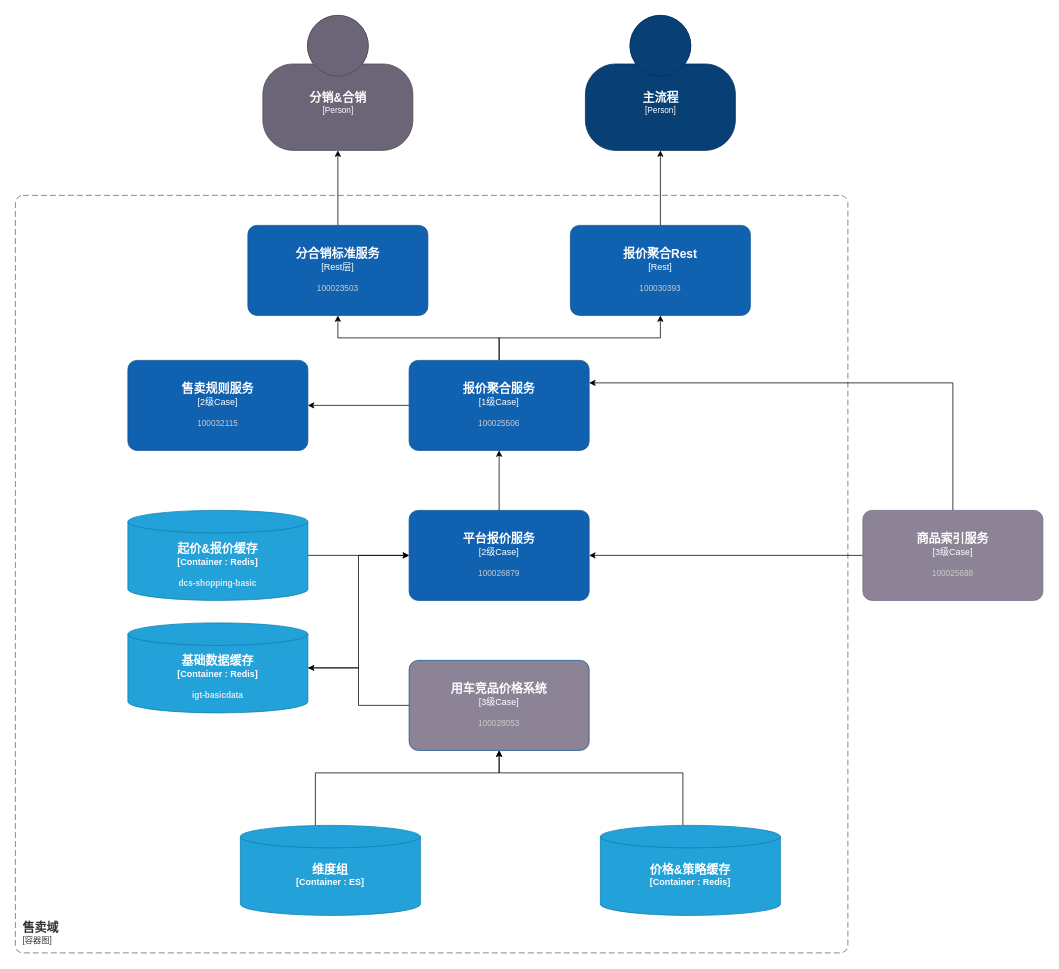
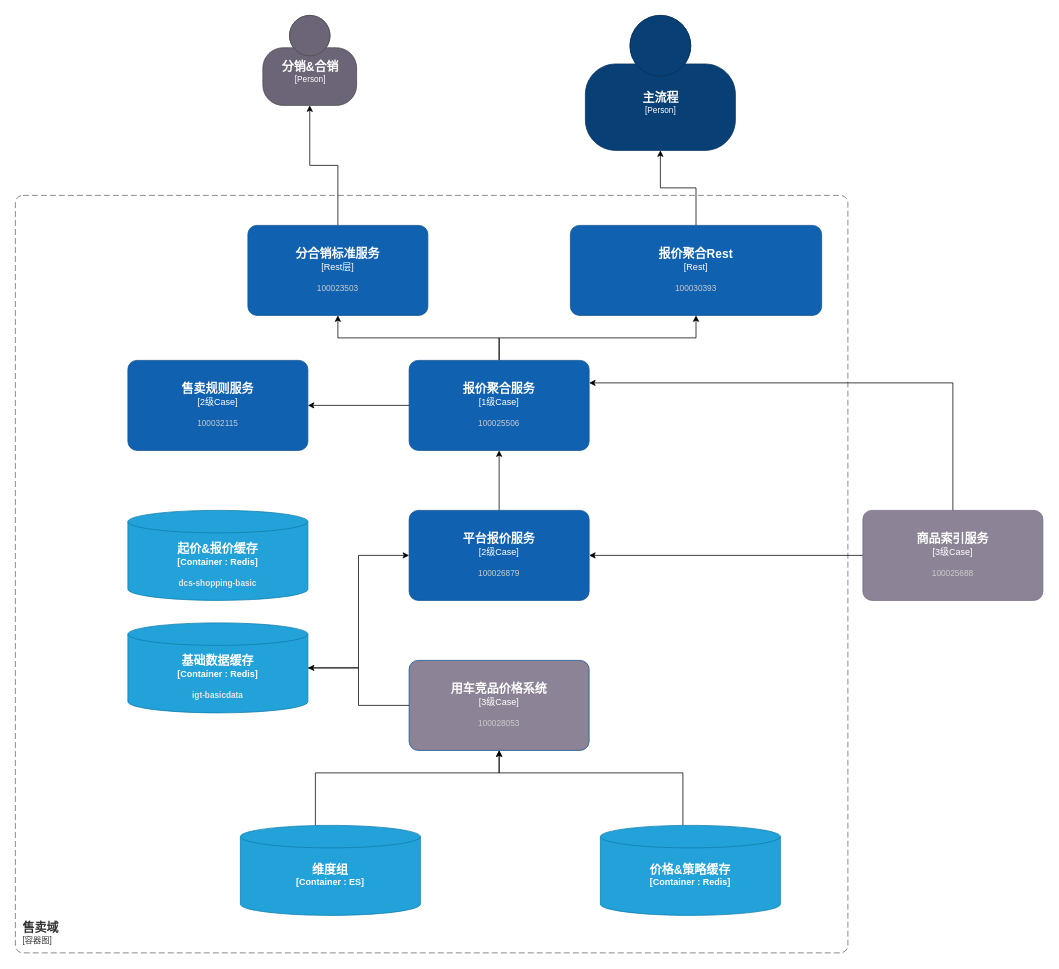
node "分销&合销 [Person]": size 150x135 -> 94x90
node "报价聚合Rest [Rest] 100030393": size 180x90 -> 251x90
edge "起价&报价缓存 [Container : Redis] dcs-shopping-basic" -> "平台报价服务 [2级Case] 100026879": removed
